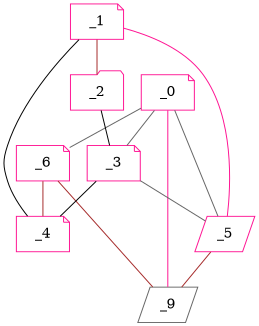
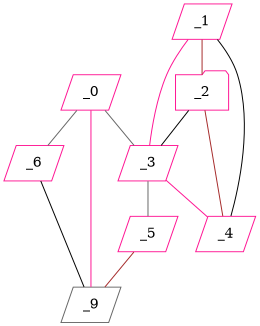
node "_1": shape note -> parallelogram
node "_0": shape note -> parallelogram
edge "_1" -- "_5": now "_1" -- "_3"
node "_6": shape note -> parallelogram
node "_3": shape note -> parallelogram
edge "_0" -- "_5": removed
edge "_3" -- "_4": color black -> deeppink
edge "_6" -- "_4": now "_2" -- "_4"
node "_4": shape note -> parallelogram
edge "_6" -- "_9": color brown -> black
